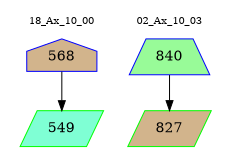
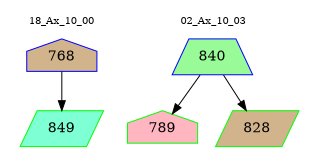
node "568": label "568" -> "768"
node "549": label "549" -> "849"
node "789": added
node "827": label "827" -> "828"
